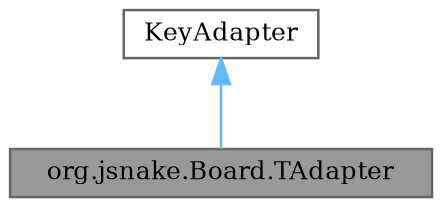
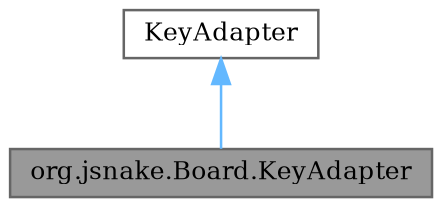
node "org.jsnake.Board.TAdapter": label "org.jsnake.Board.TAdapter" -> "org.jsnake.Board.KeyAdapter"
